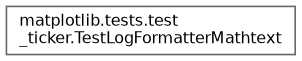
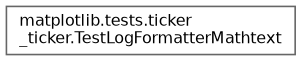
node "matplotlib.tests.test _ticker.TestLogFormatterMathtext": label "matplotlib.tests.test _ticker.TestLogFormatterMathtext" -> "matplotlib.tests.ticker _ticker.TestLogFormatterMathtext"
